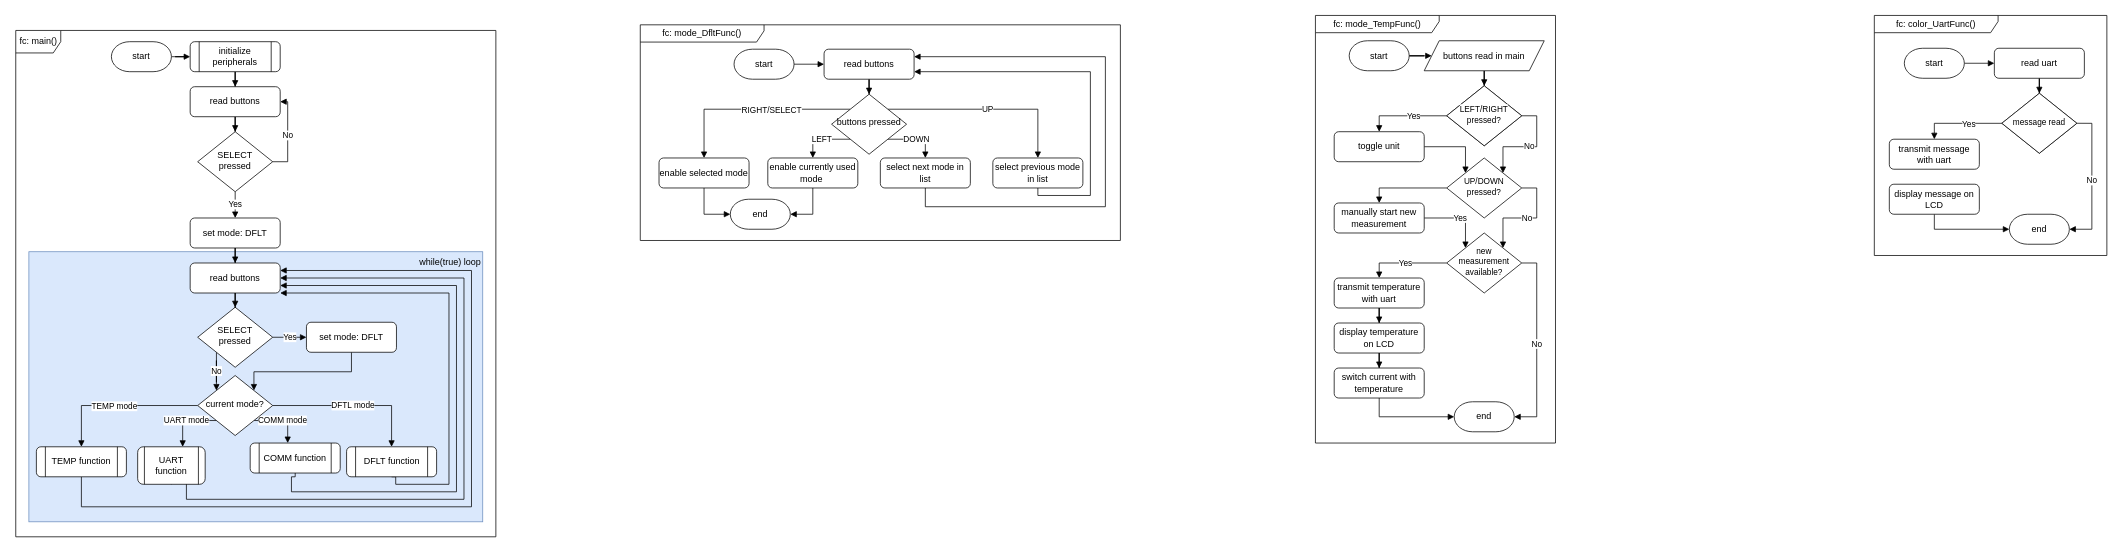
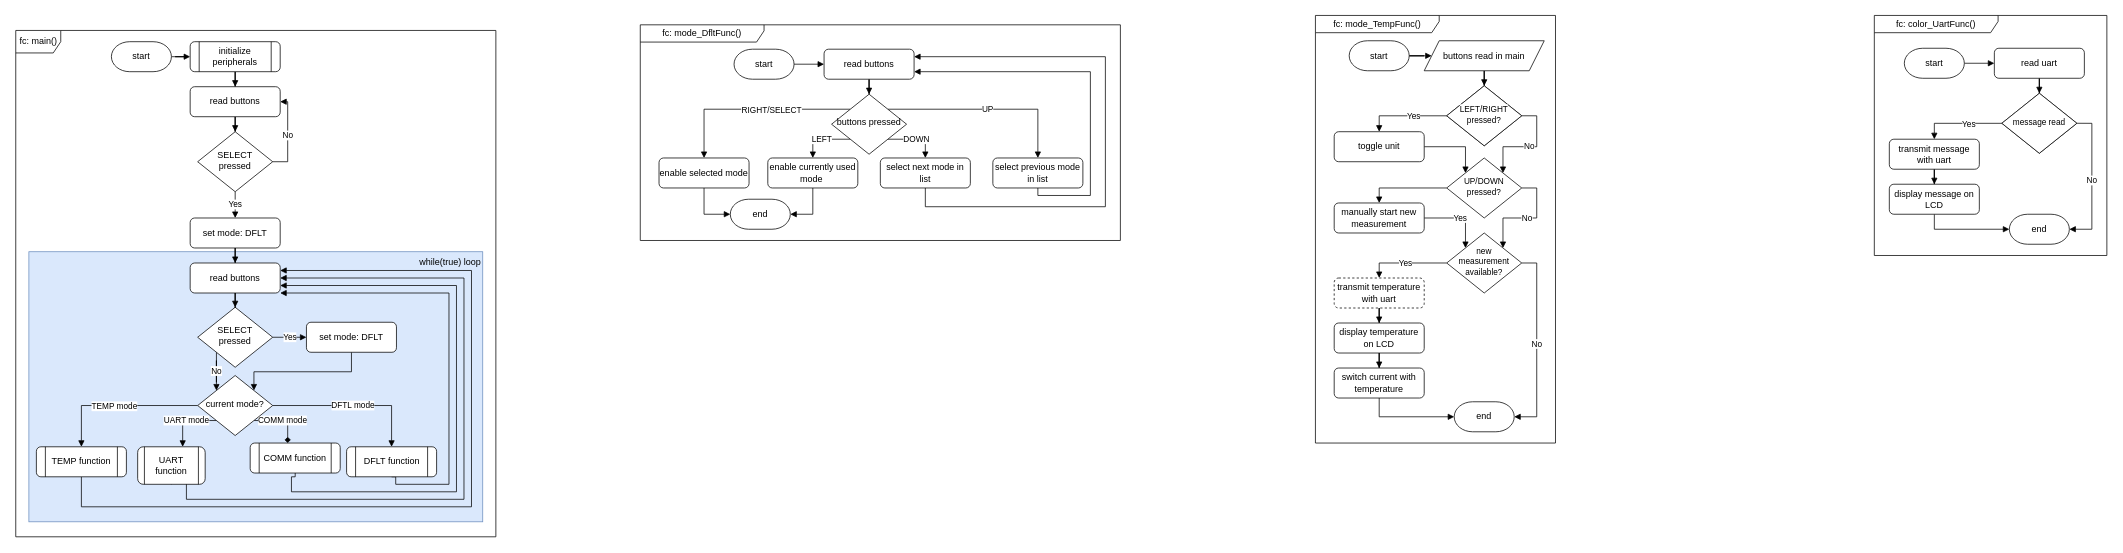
edge "transmit message with uart" -> "display message on LCD": added
node "transmit temperature with uart": style solid -> dashed
edge "current mode?" -> "COMM function": arrowhead block -> diamond
